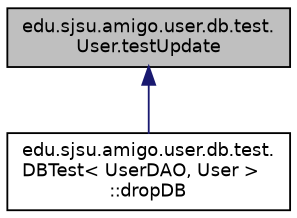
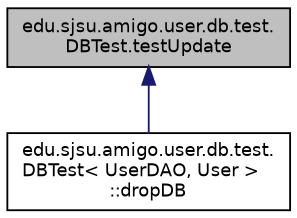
node "edu.sjsu.amigo.user.db.test. User.testUpdate": label "edu.sjsu.amigo.user.db.test. User.testUpdate" -> "edu.sjsu.amigo.user.db.test. DBTest.testUpdate"
